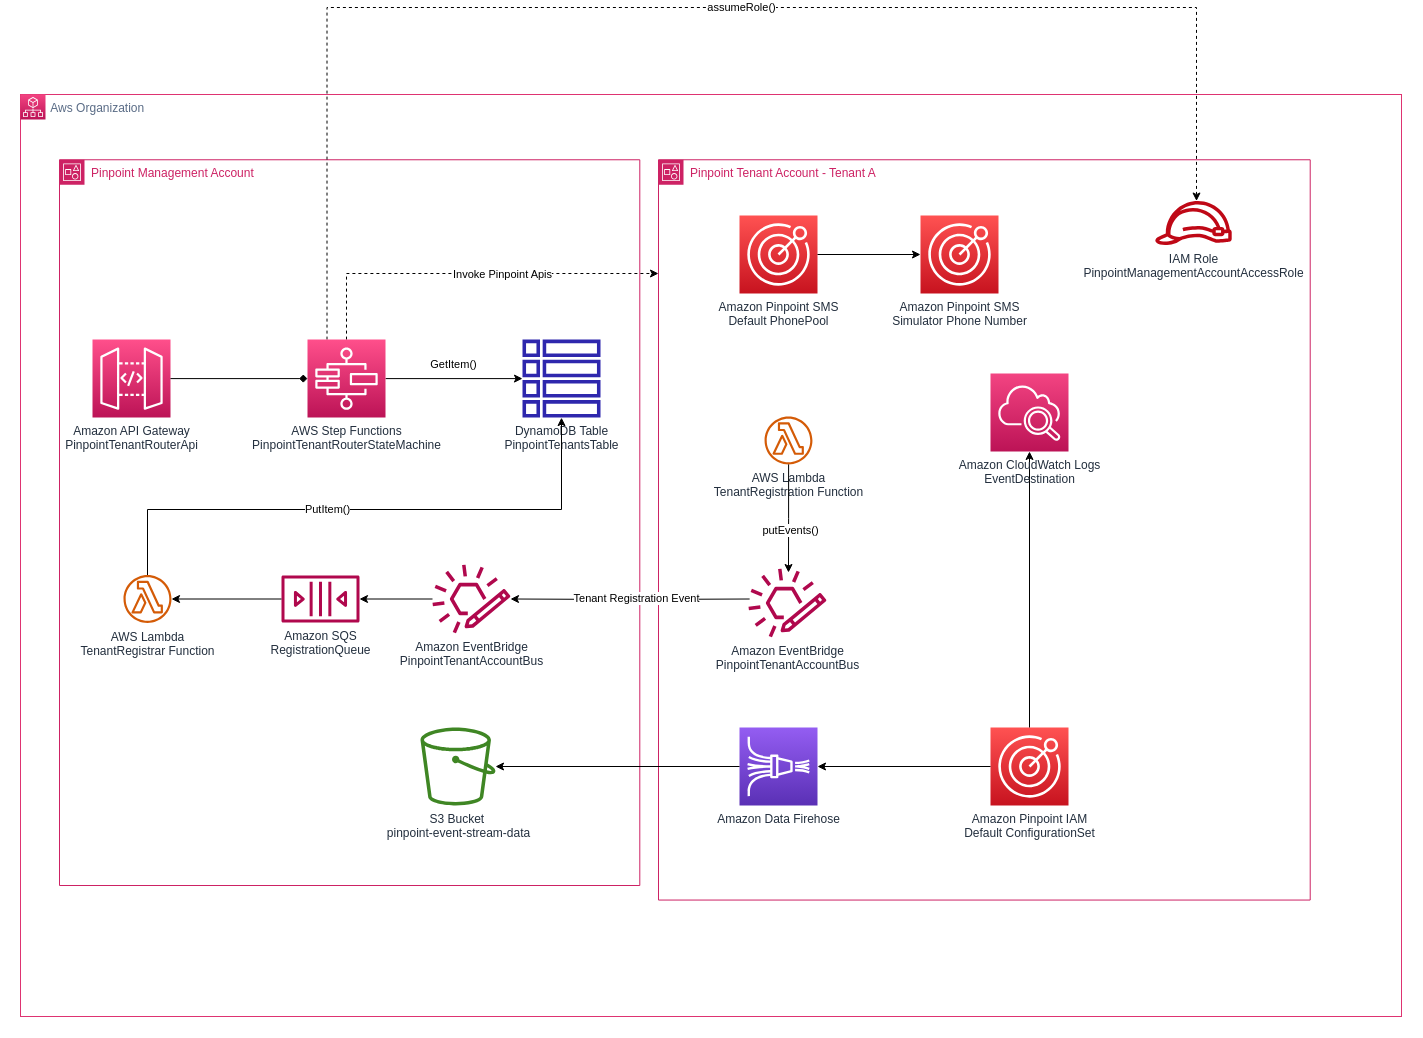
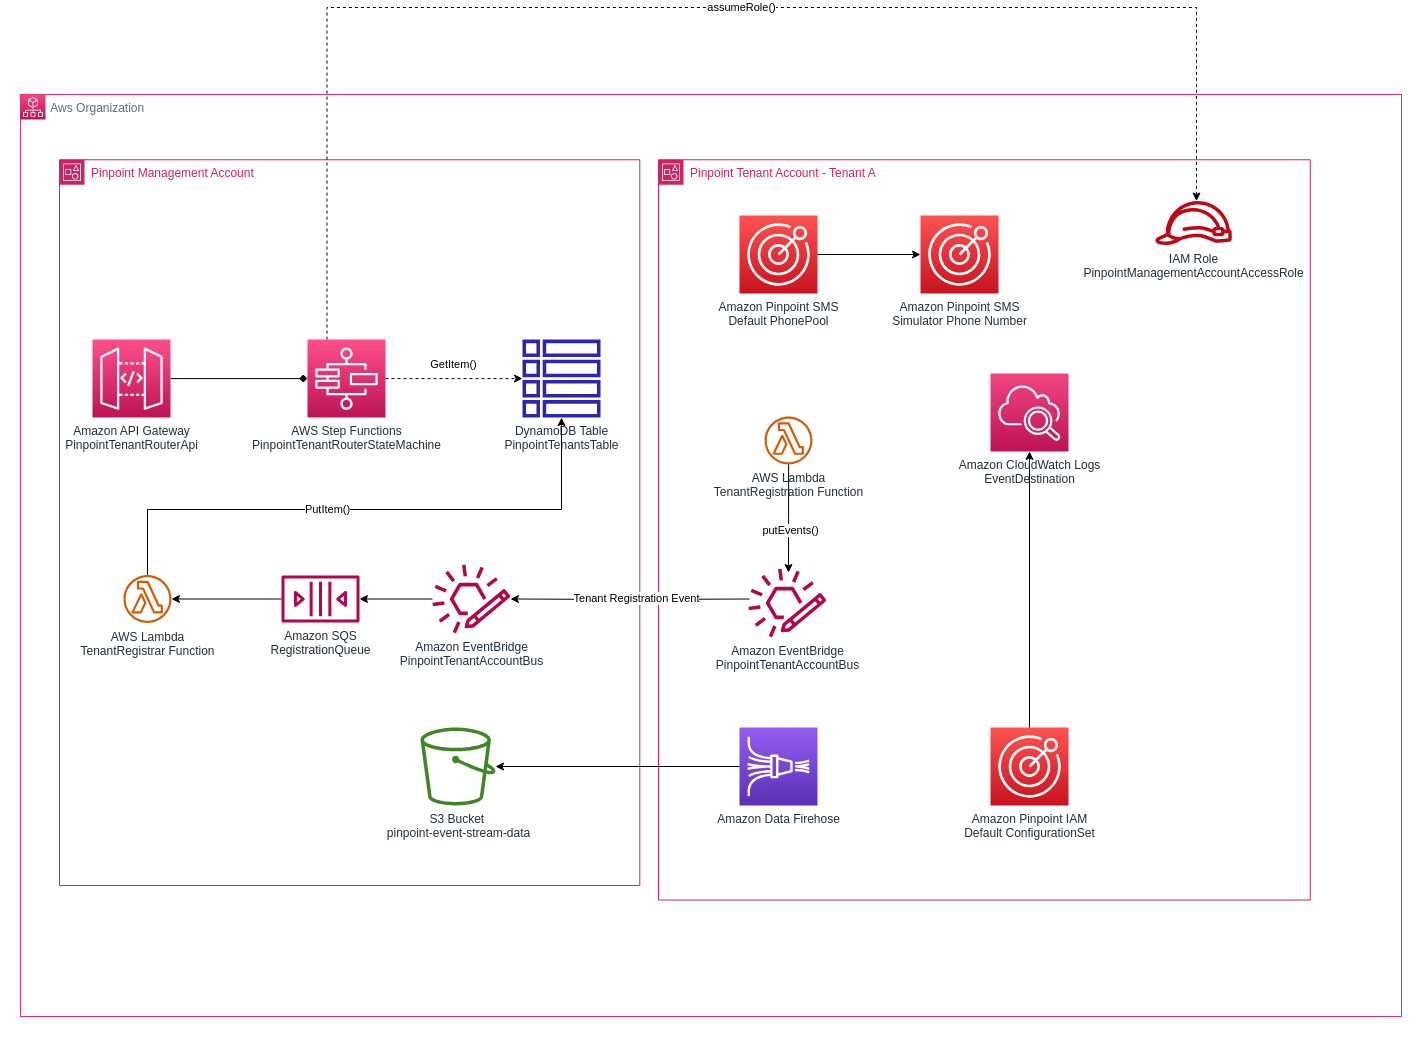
edge "AWS Step Functions PinpointTenantRouterStateMachine" -> "Pinpoint Tenant Account - Tenant A": removed, label "Invoke Pinpoint Apis"
edge "AWS Step Functions PinpointTenantRouterStateMachine" -> "DynamoDB Table PinpointTenantsTable": style solid -> dashed
edge "Amazon Pinpoint IAM Default ConfigurationSet" -> "Amazon Data Firehose": removed
